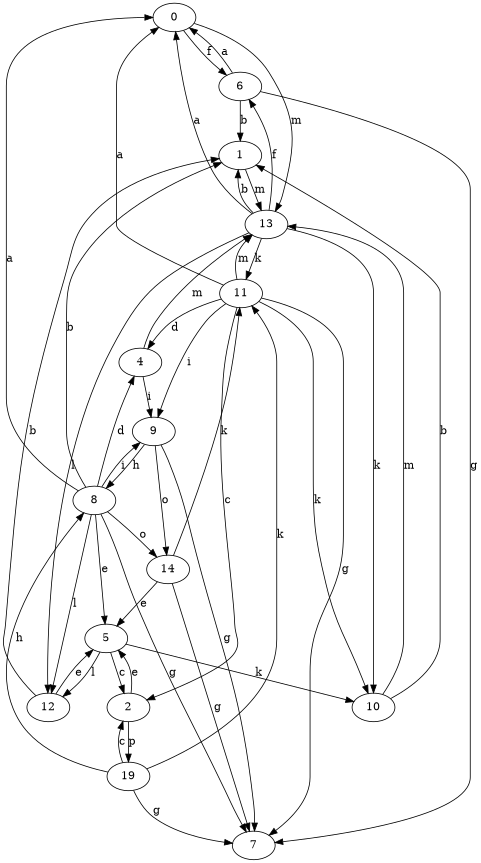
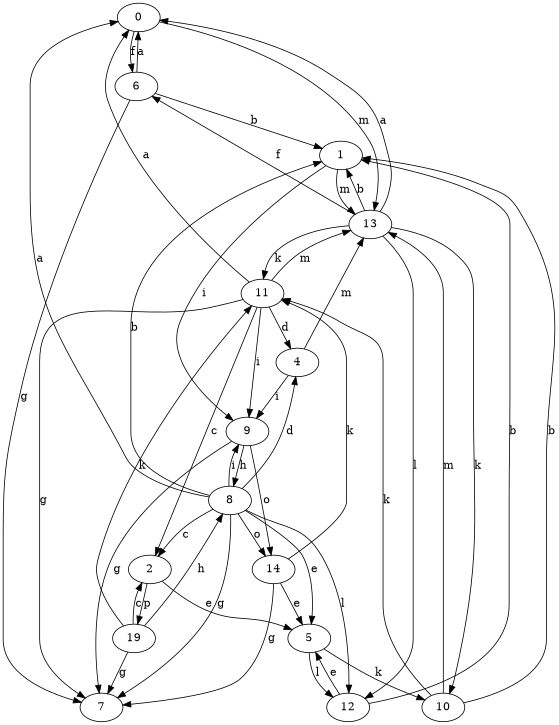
edge "1" -> "9": added, label "i"
edge "11" -> "10": reversed
edge "5" -> "2": now "8" -> "2"
